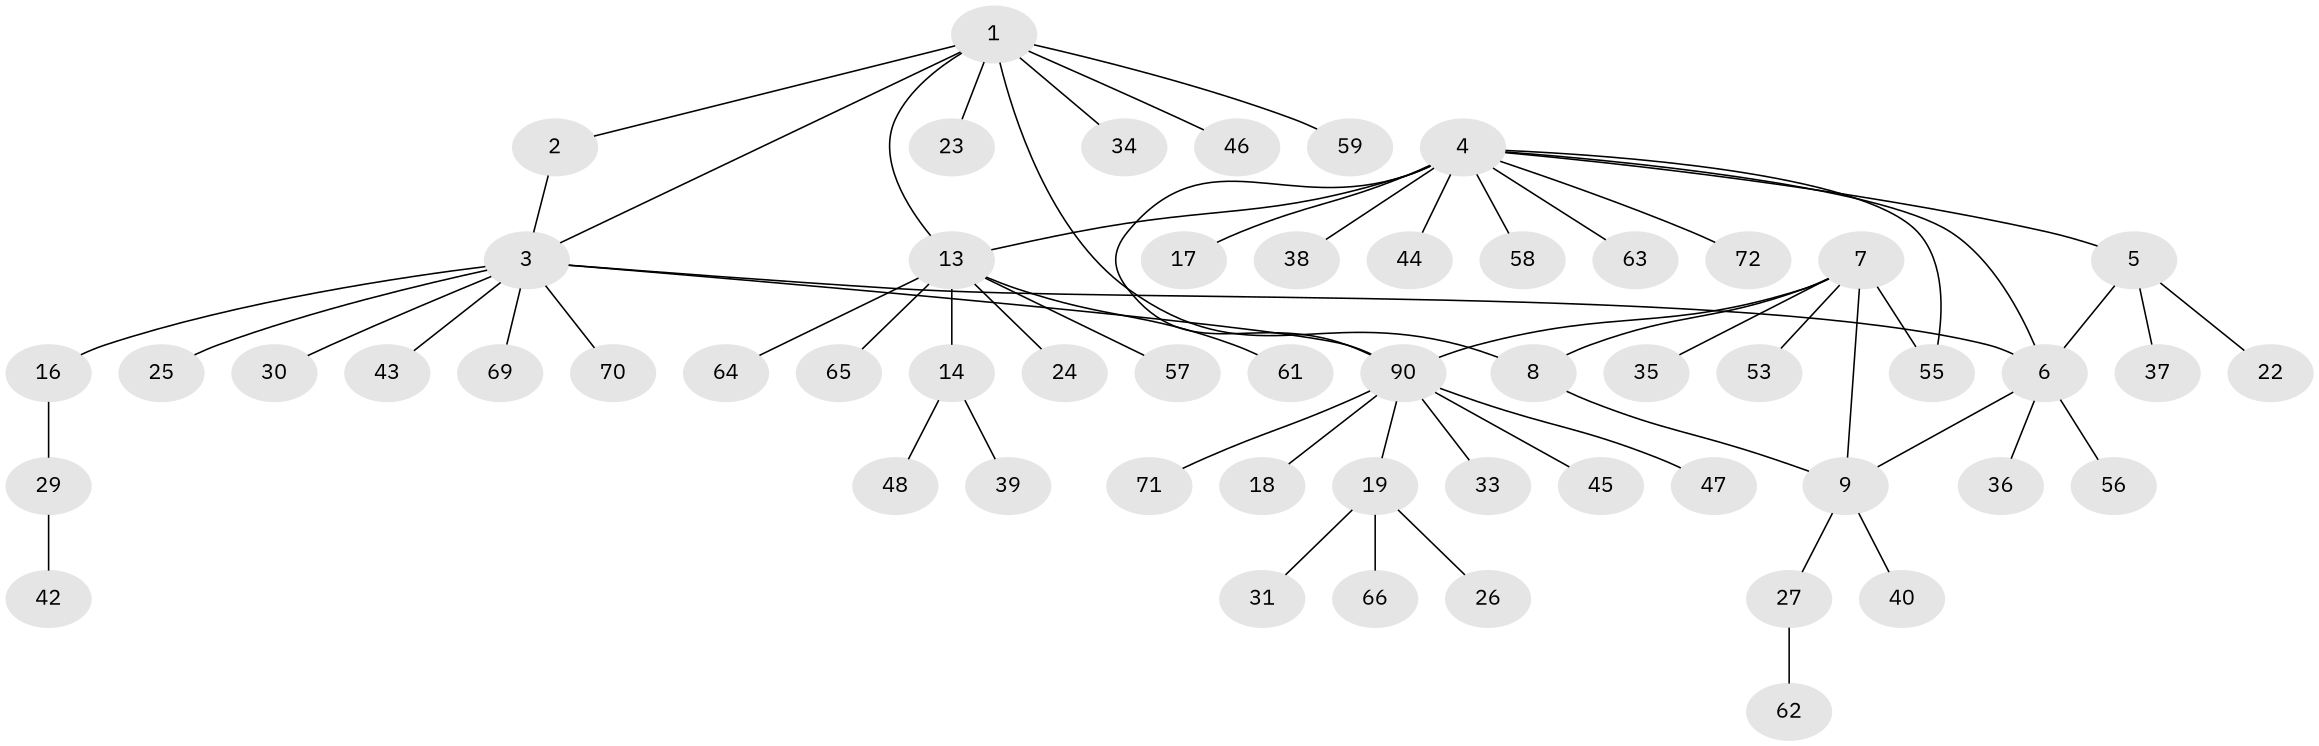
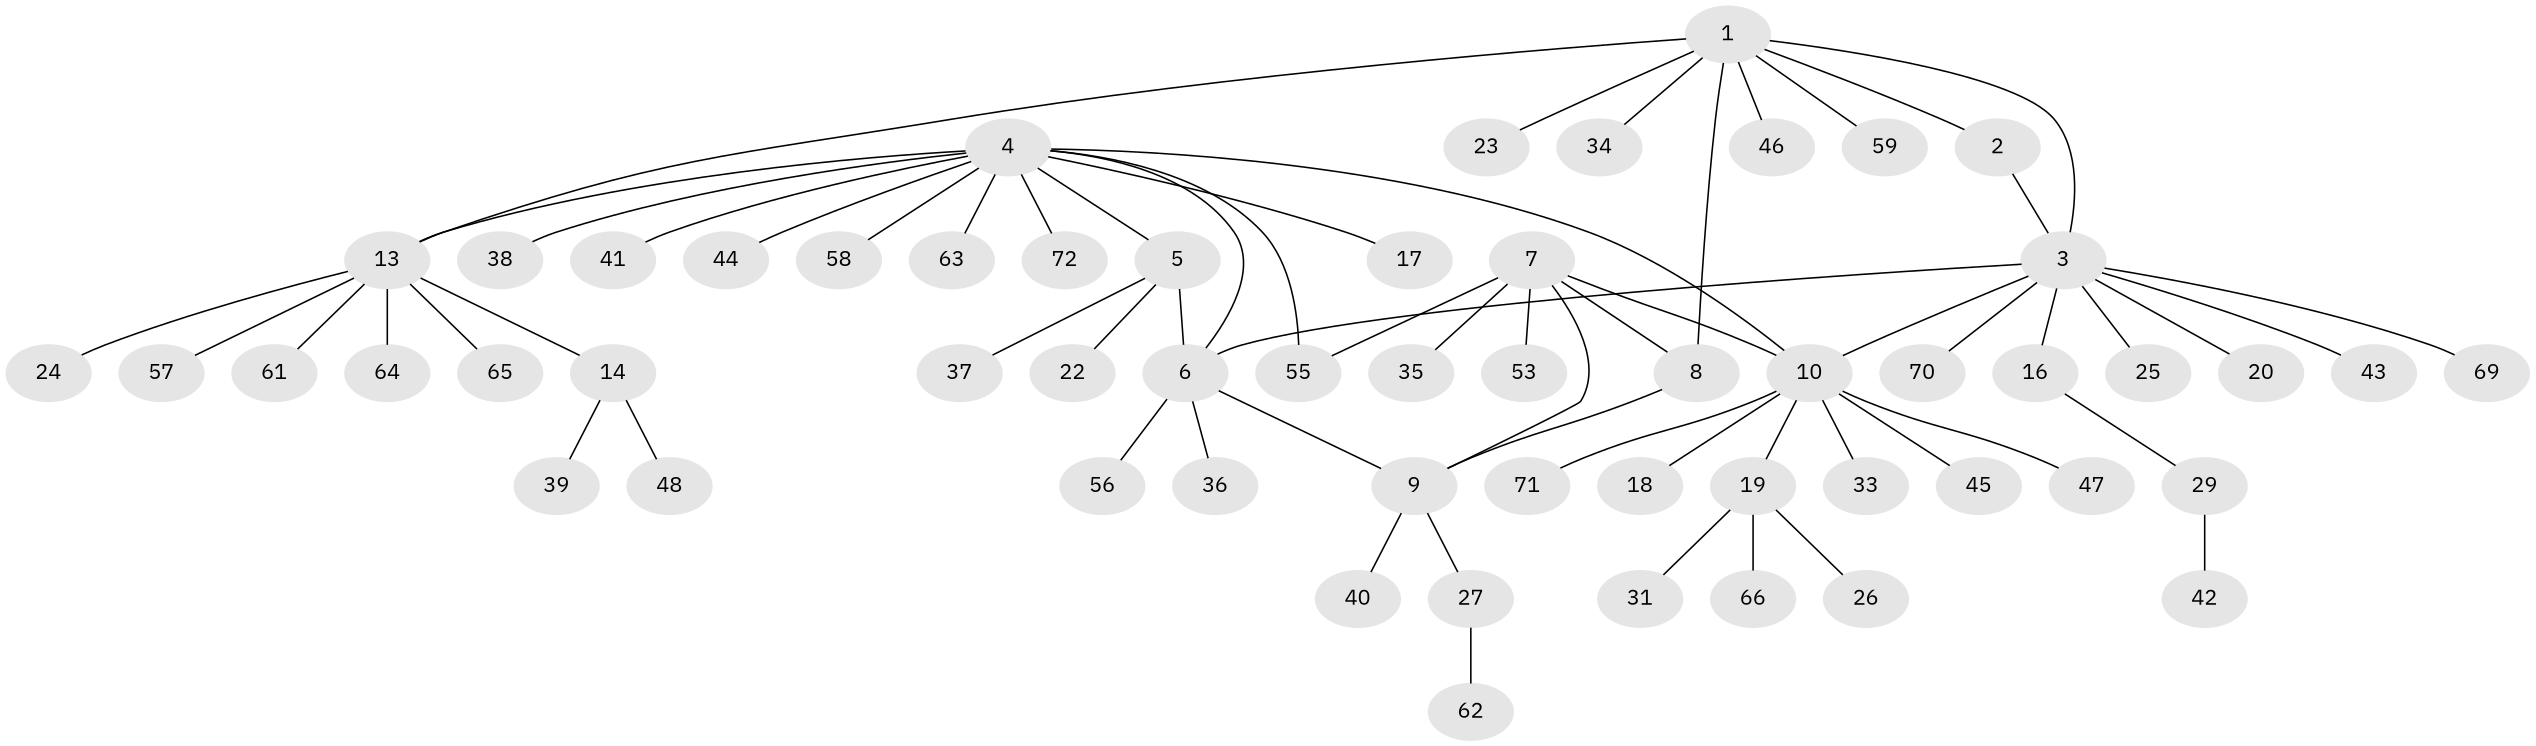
node "41": added
node "30": label "30" -> "20"
node "90": label "90" -> "10"
